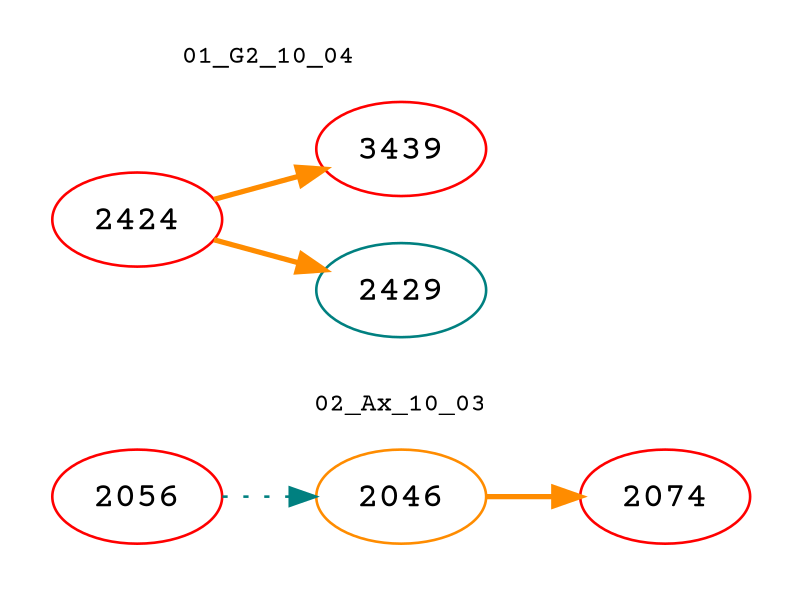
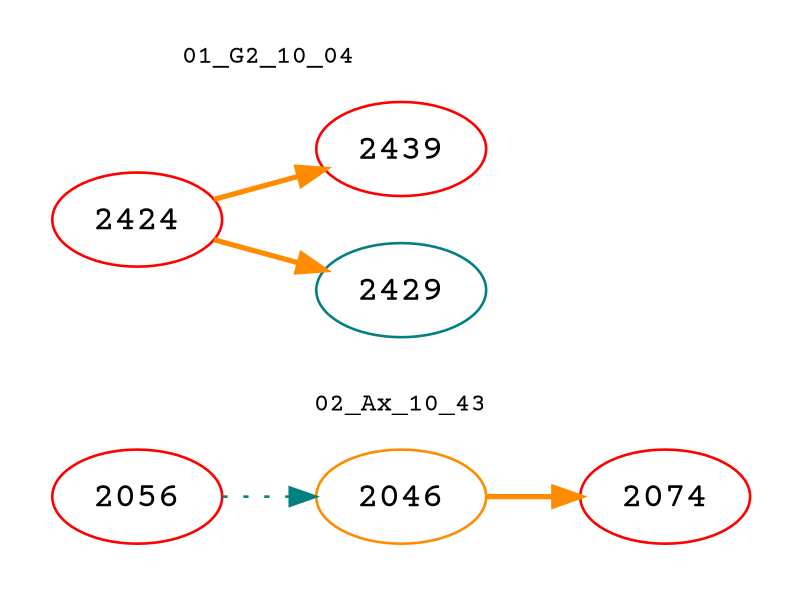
node "3439": label "3439" -> "2439"
cluster "02_Ax_10_03": label "02_Ax_10_03" -> "02_Ax_10_43"
